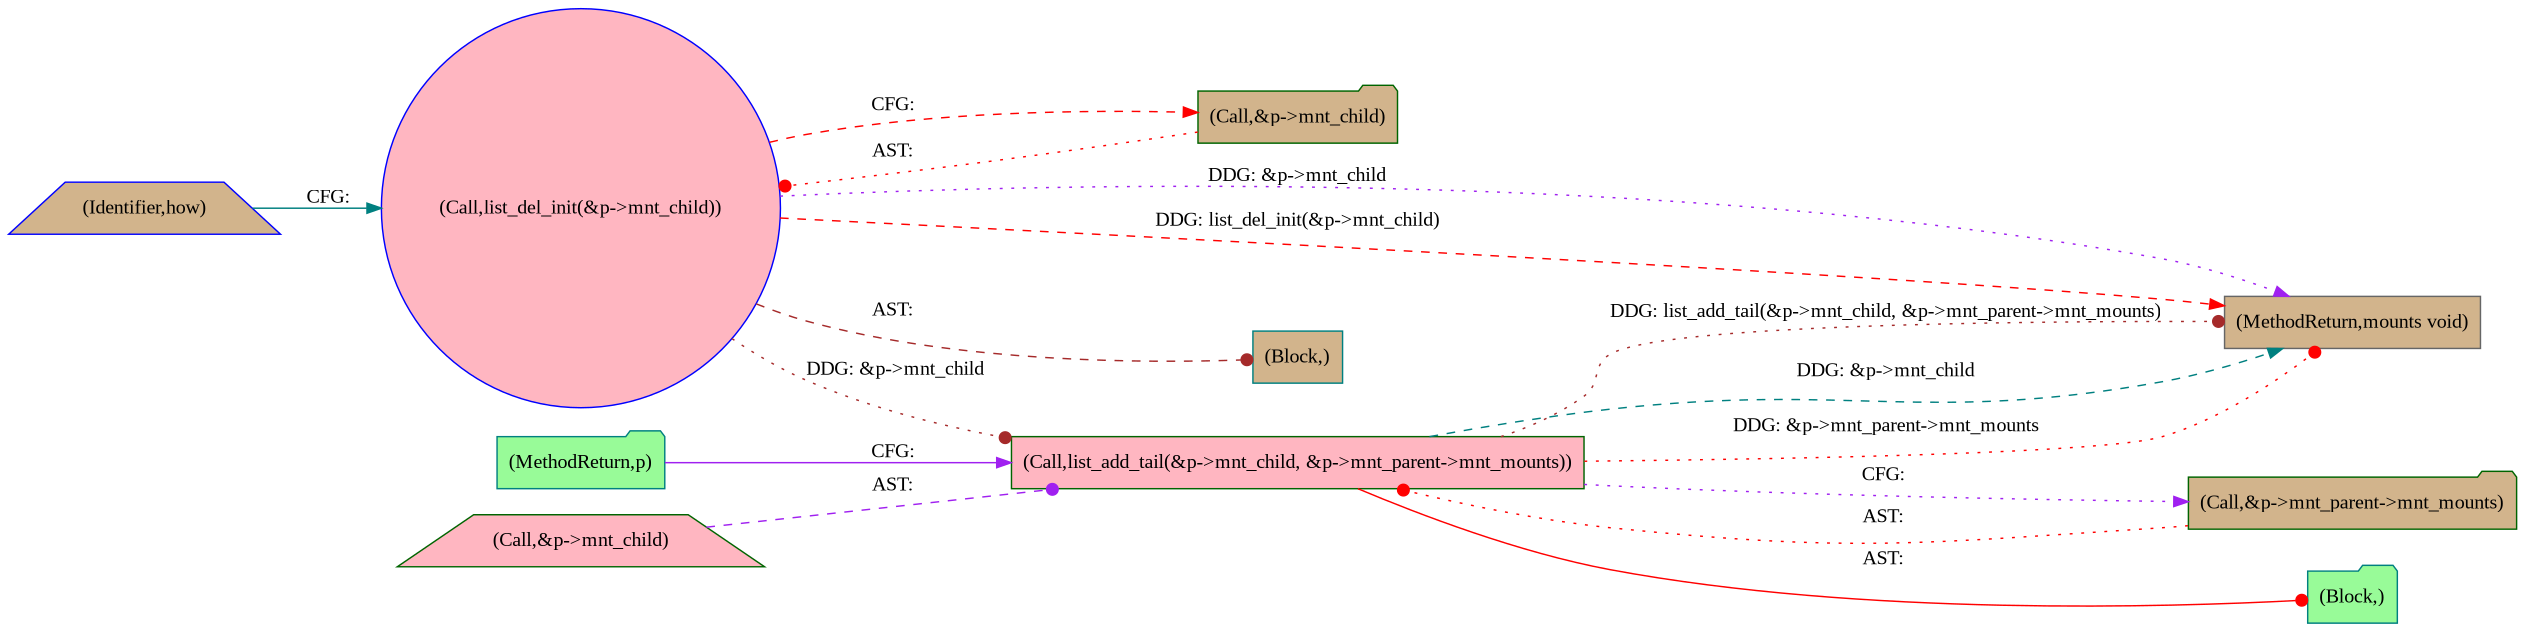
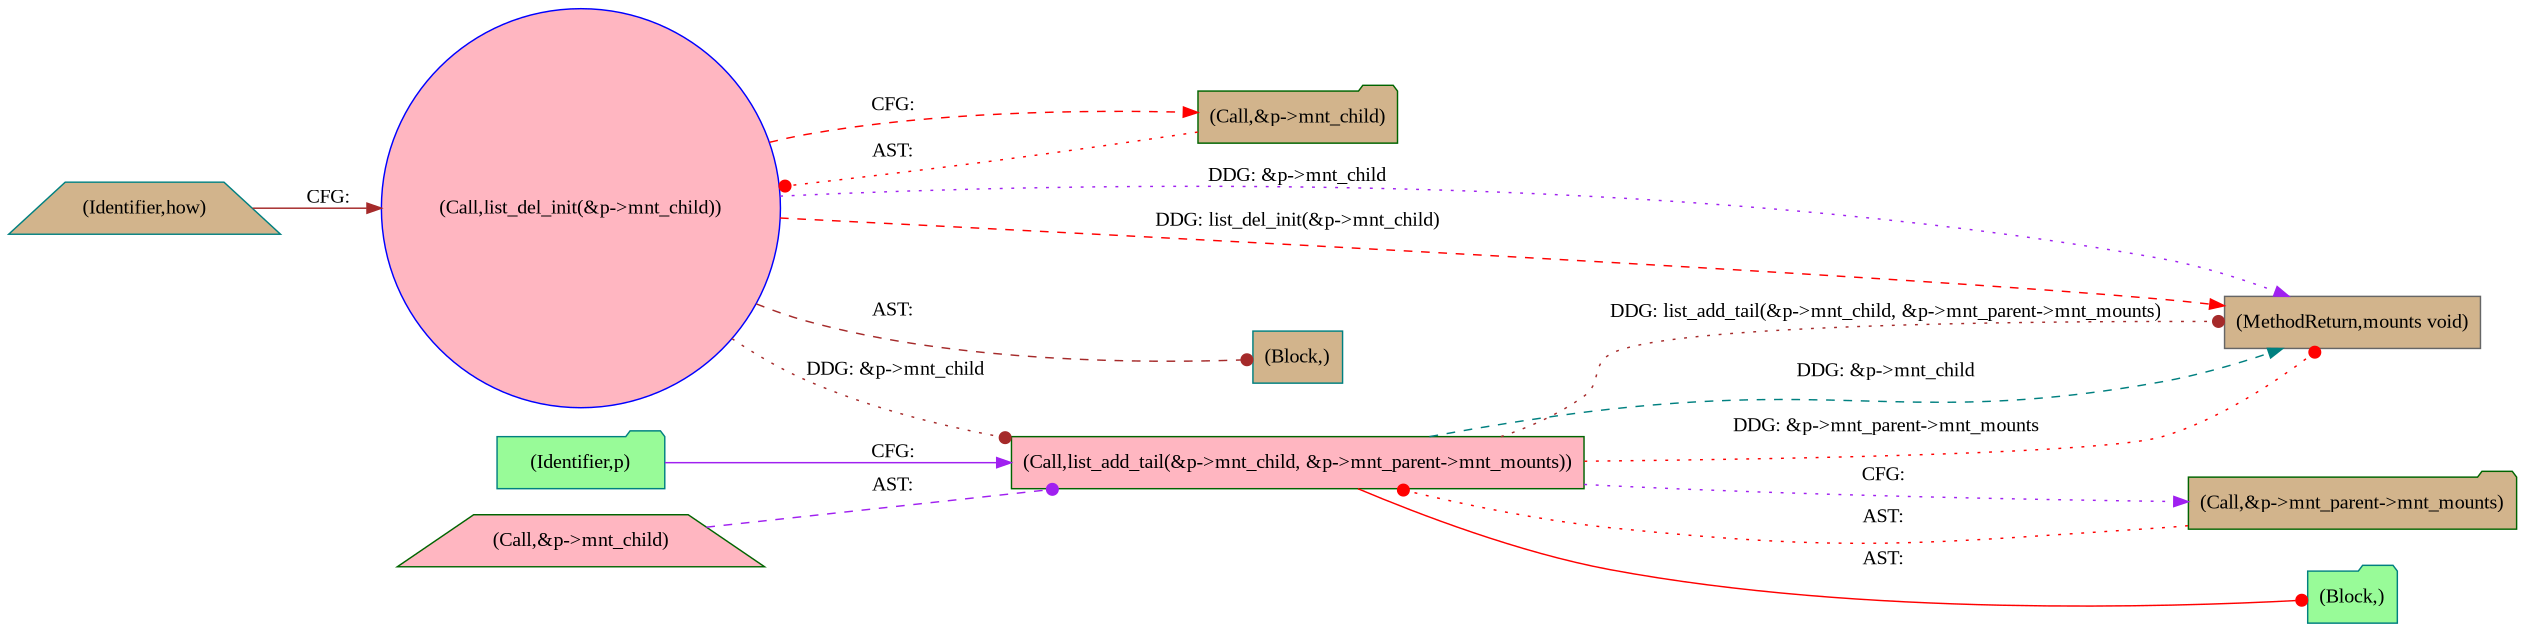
node "(Identifier,how)": color blue -> teal
edge "(Identifier,how)" -> "(Call,list_del_init(&p->mnt_child))": color teal -> brown
node "(MethodReturn,p)": label "(MethodReturn,p)" -> "(Identifier,p)"
